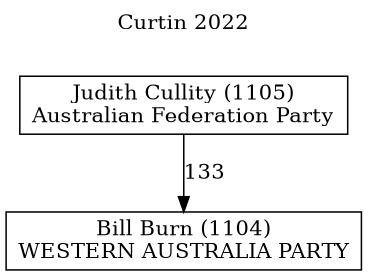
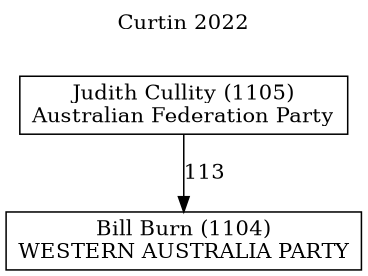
edge "Judith Cullity (1105) Australian Federation Party" -> "Bill Burn (1104) WESTERN AUSTRALIA PARTY": label "133" -> "113"
